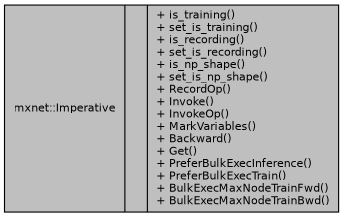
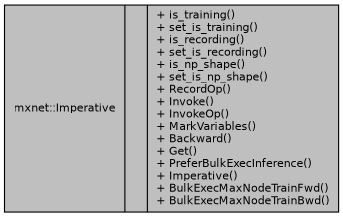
node "mxnet::Imperative": text "+ PreferBulkExecTrain()" -> "+ Imperative()"
